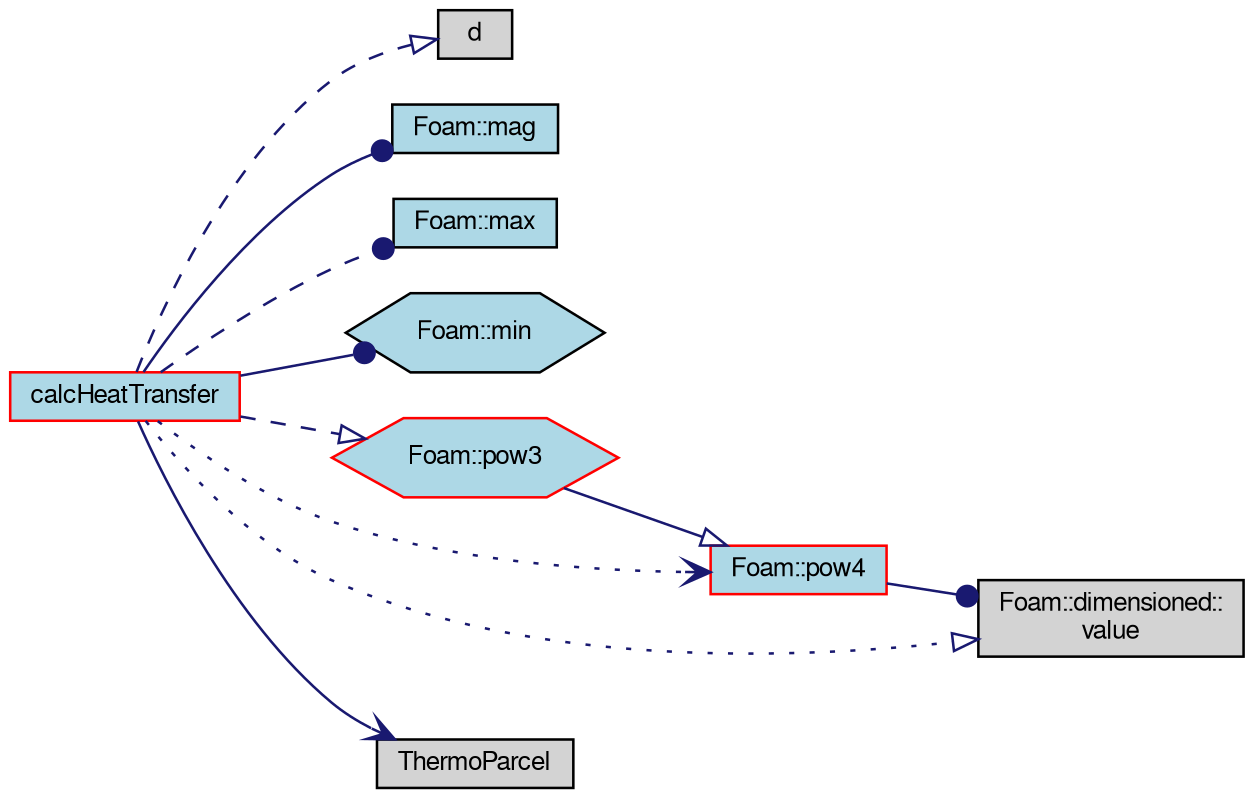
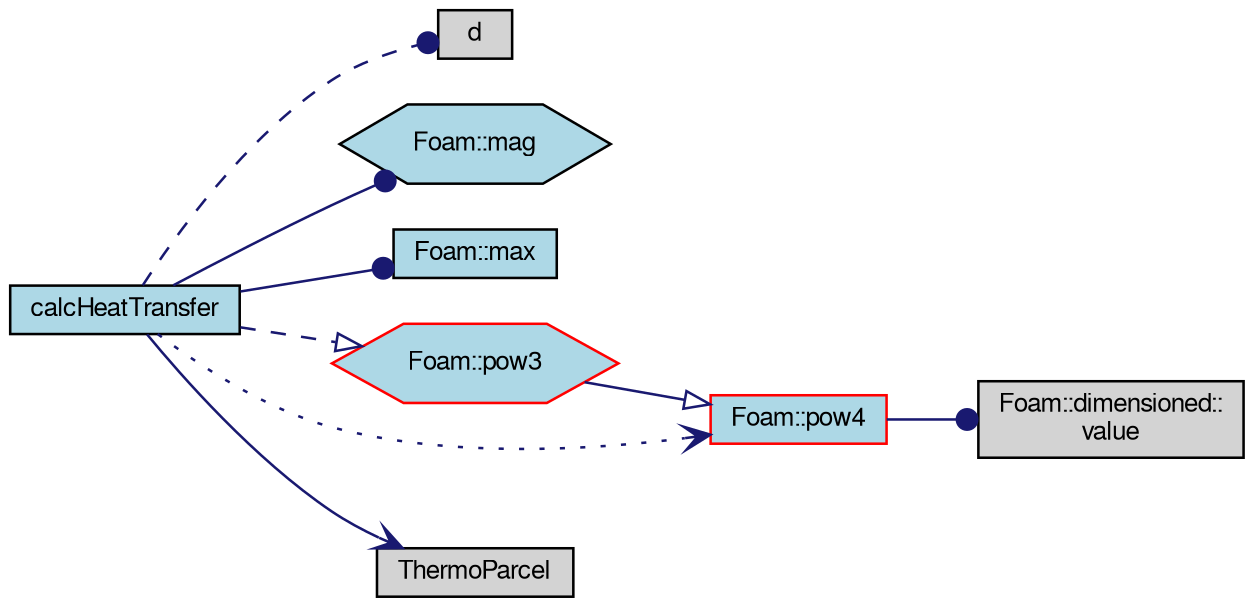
node "Foam::mag": shape box -> hexagon
edge "calcHeatTransfer" -> "d": arrowhead onormal -> dot
edge "calcHeatTransfer" -> "Foam::max": style dashed -> solid
node "Foam::min": removed
node "calcHeatTransfer": color red -> black
edge "calcHeatTransfer" -> "Foam::dimensioned:: value": removed
